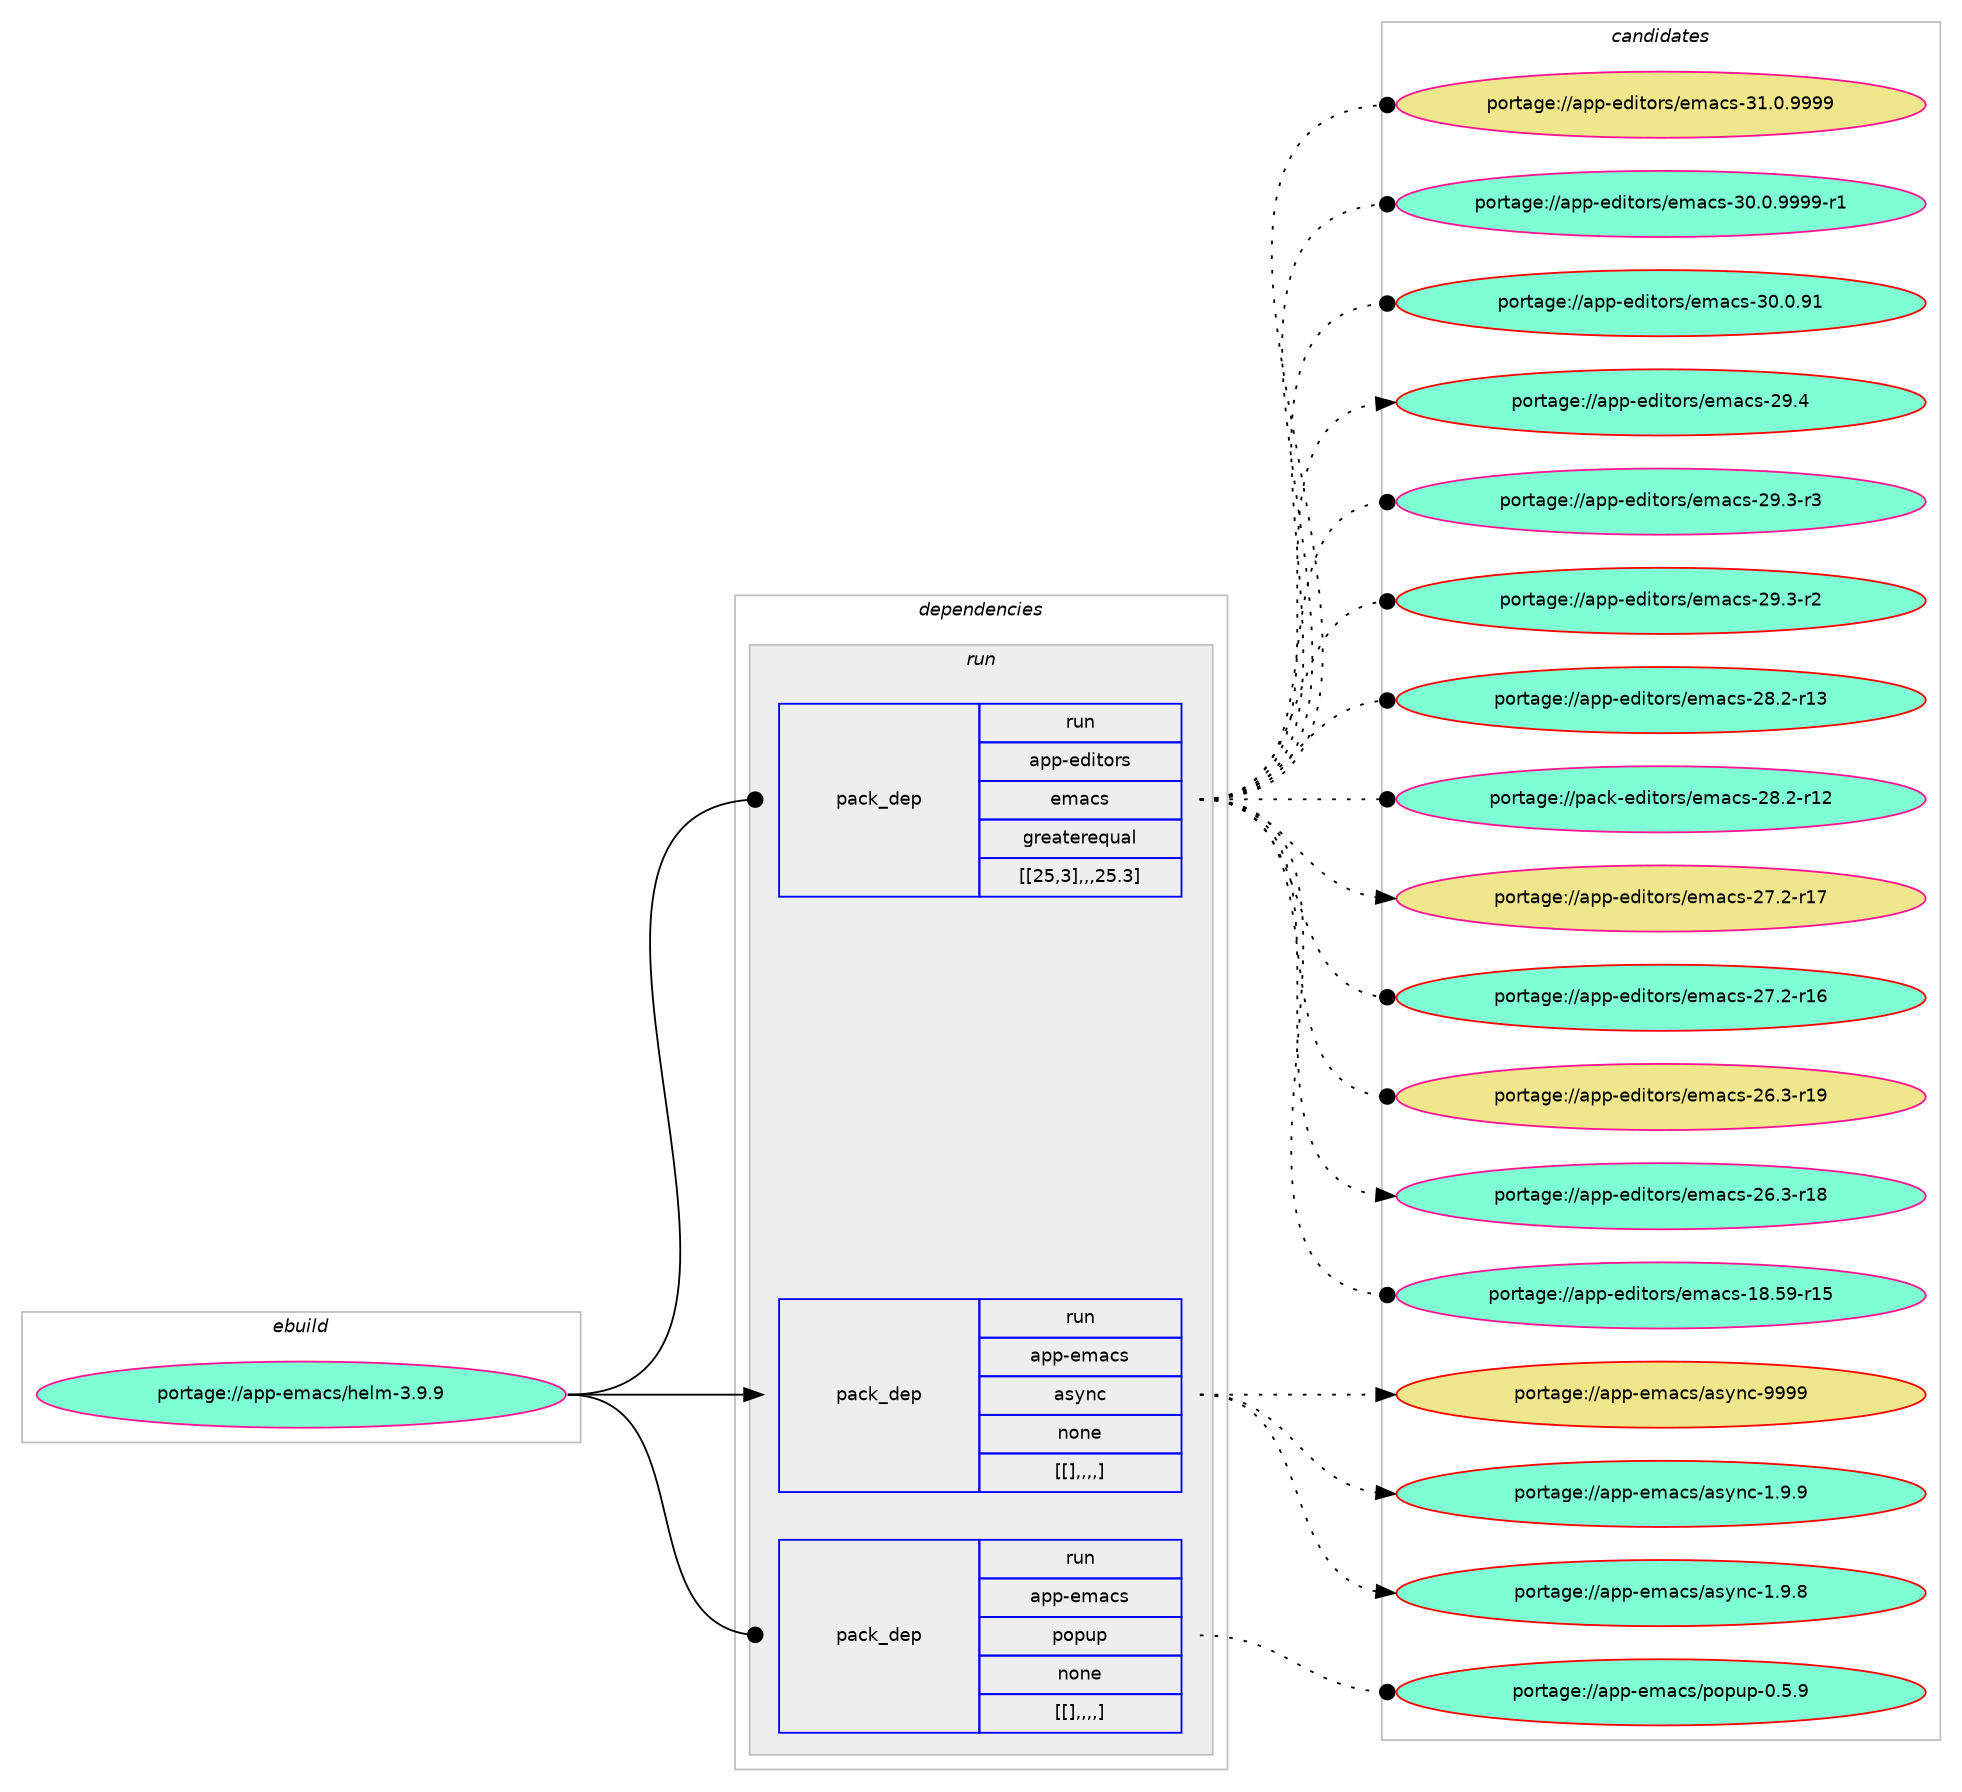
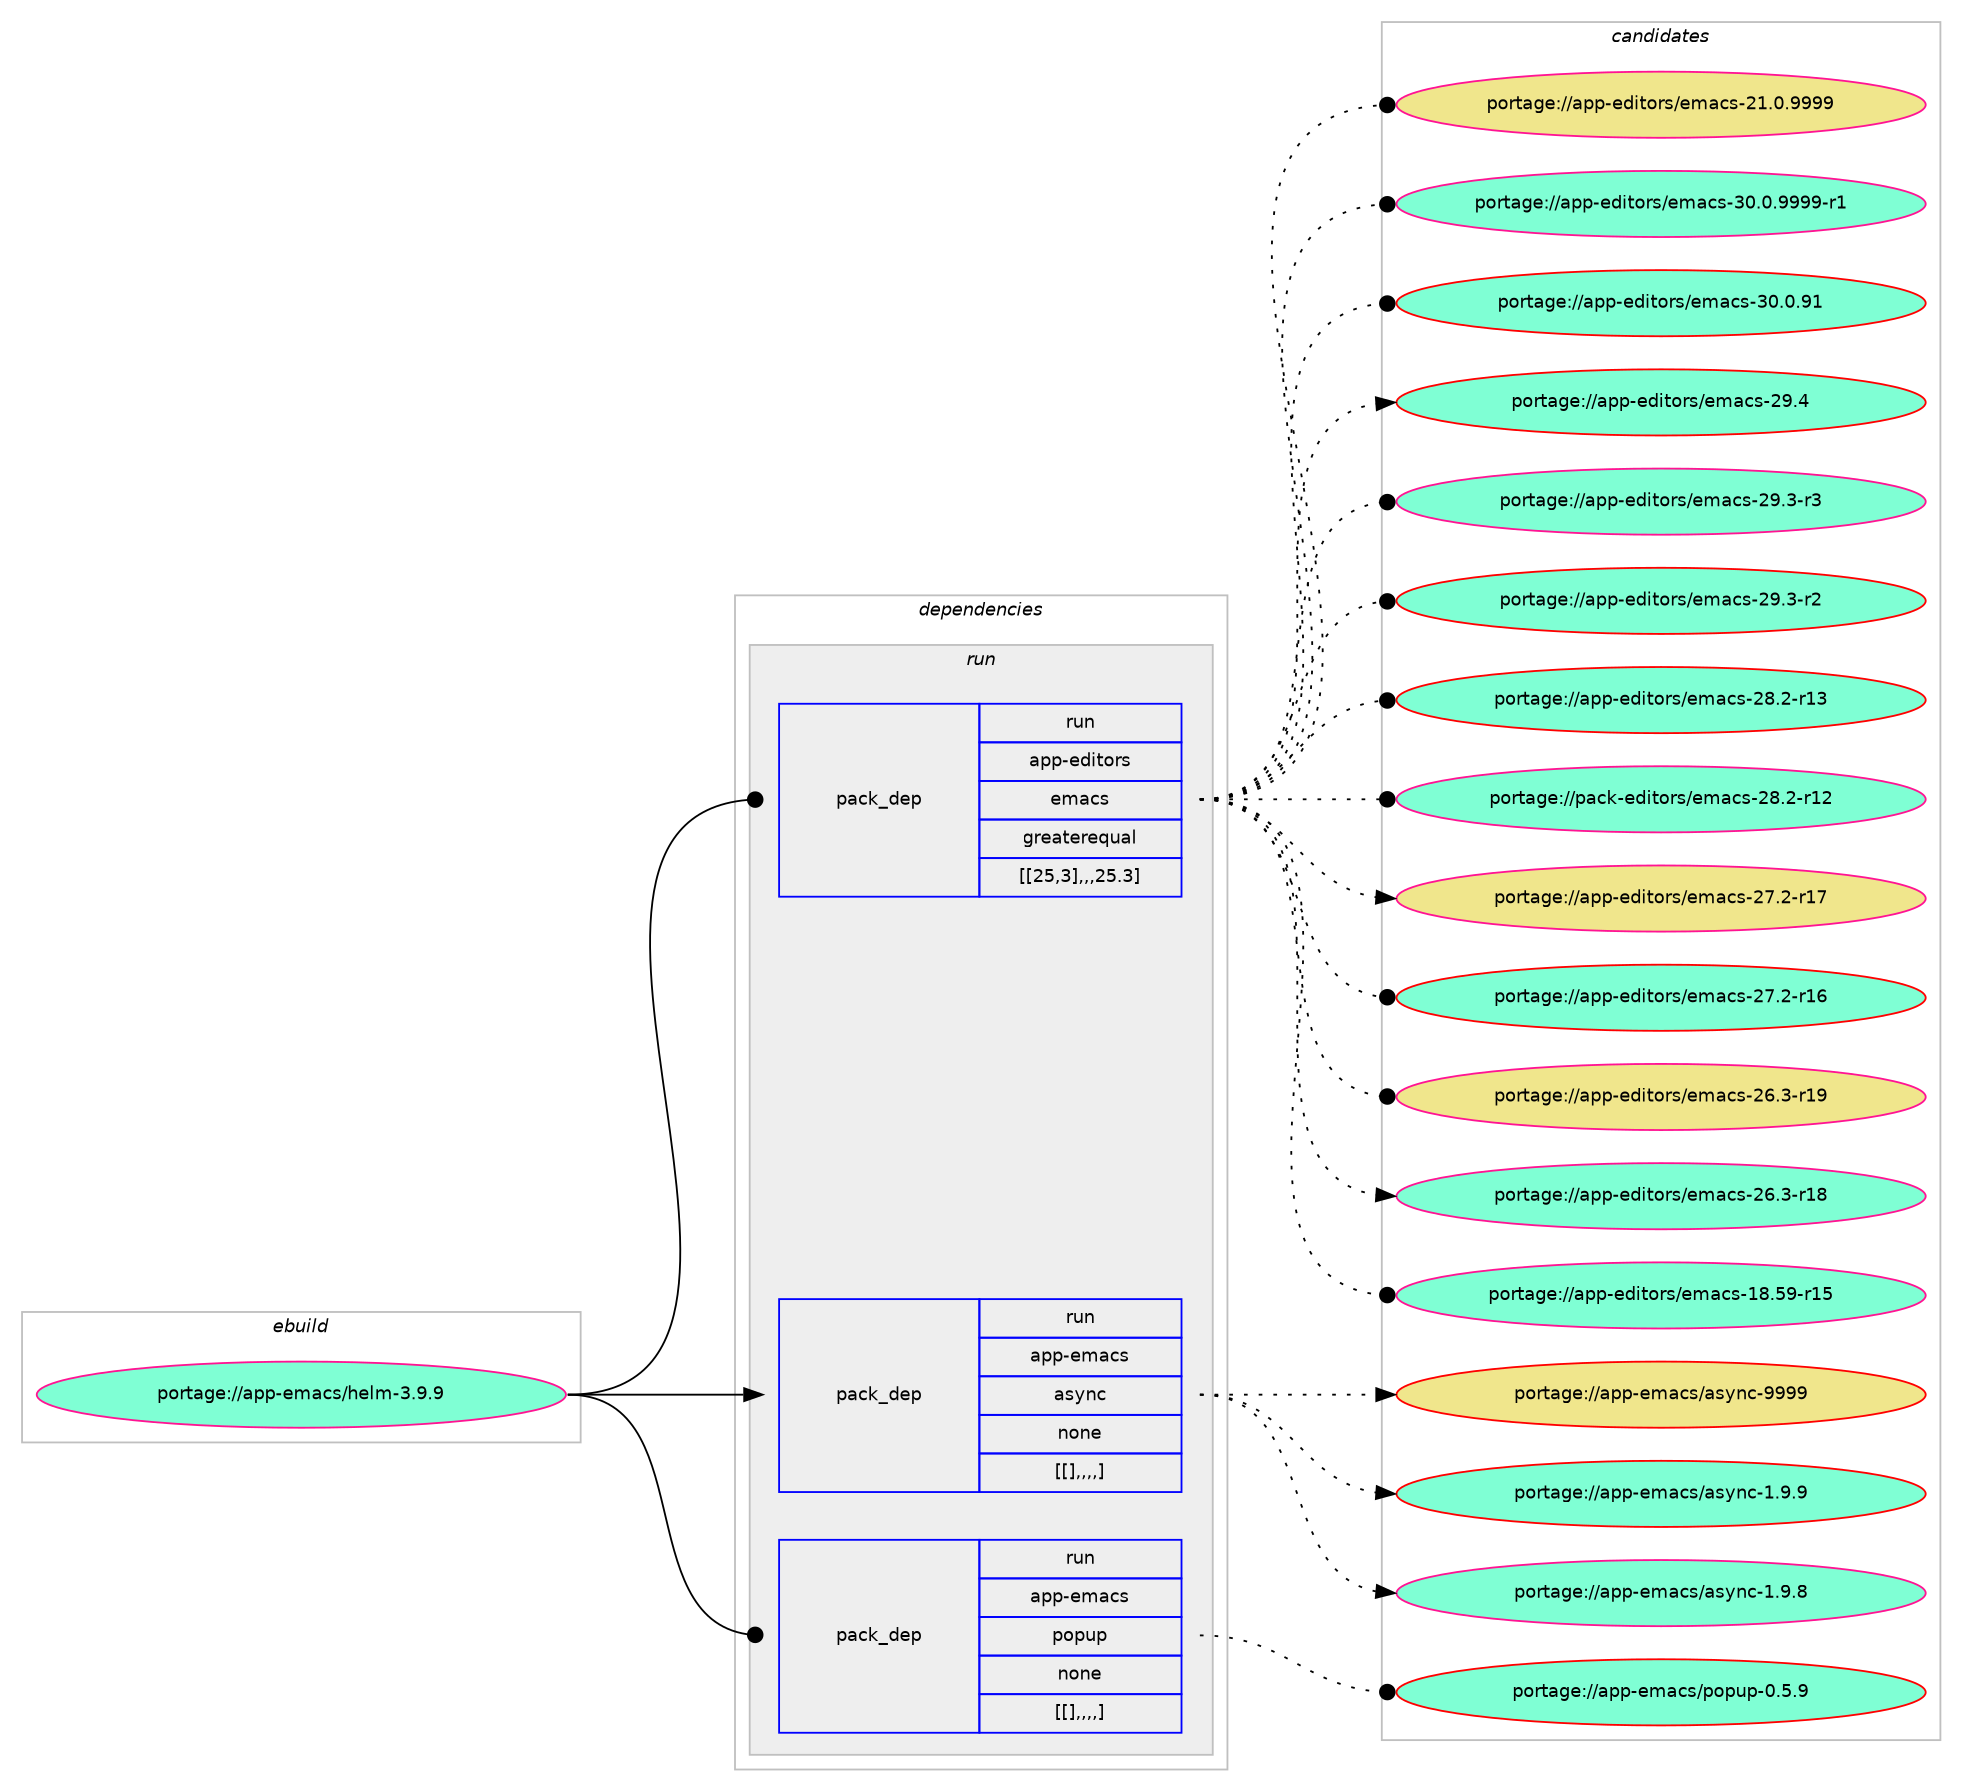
node "portage://app-editors/emacs-31.0.9999": label "portage://app-editors/emacs-31.0.9999" -> "portage://app-editors/emacs-21.0.9999"
node "portage://app-emacs/async-1.9.8": color red -> deeppink
